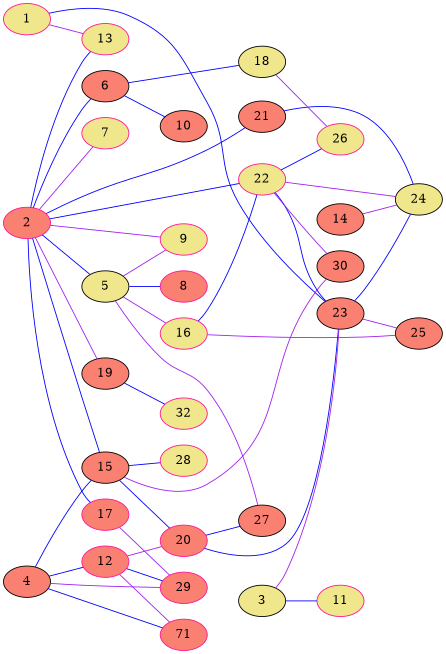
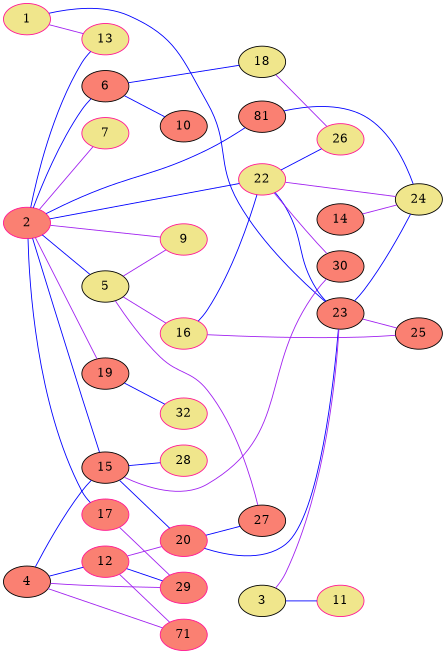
node "21": label "21" -> "81"
node "8": removed
edge "4" -- "71": color blue -> purple
